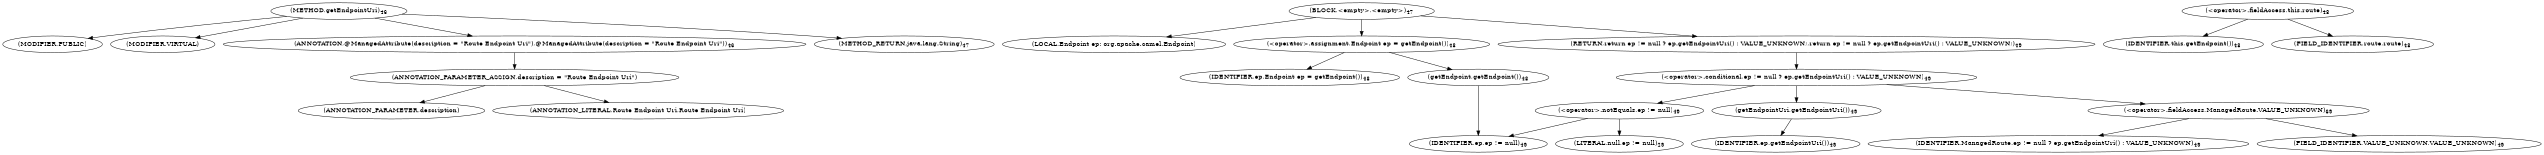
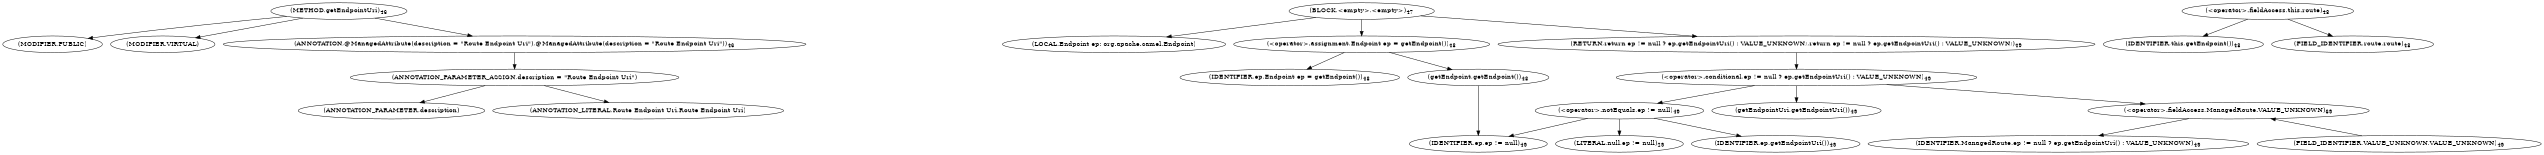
node "(METHOD_RETURN,java.lang.String)": removed
edge "(getEndpointUri,getEndpointUri())" -> "(IDENTIFIER,ep,getEndpointUri())": now "(<operator>.notEquals,ep != null)" -> "(IDENTIFIER,ep,getEndpointUri())"
edge "(<operator>.fieldAccess,ManagedRoute.VALUE_UNKNOWN)" -> "(FIELD_IDENTIFIER,VALUE_UNKNOWN,VALUE_UNKNOWN)": reversed
